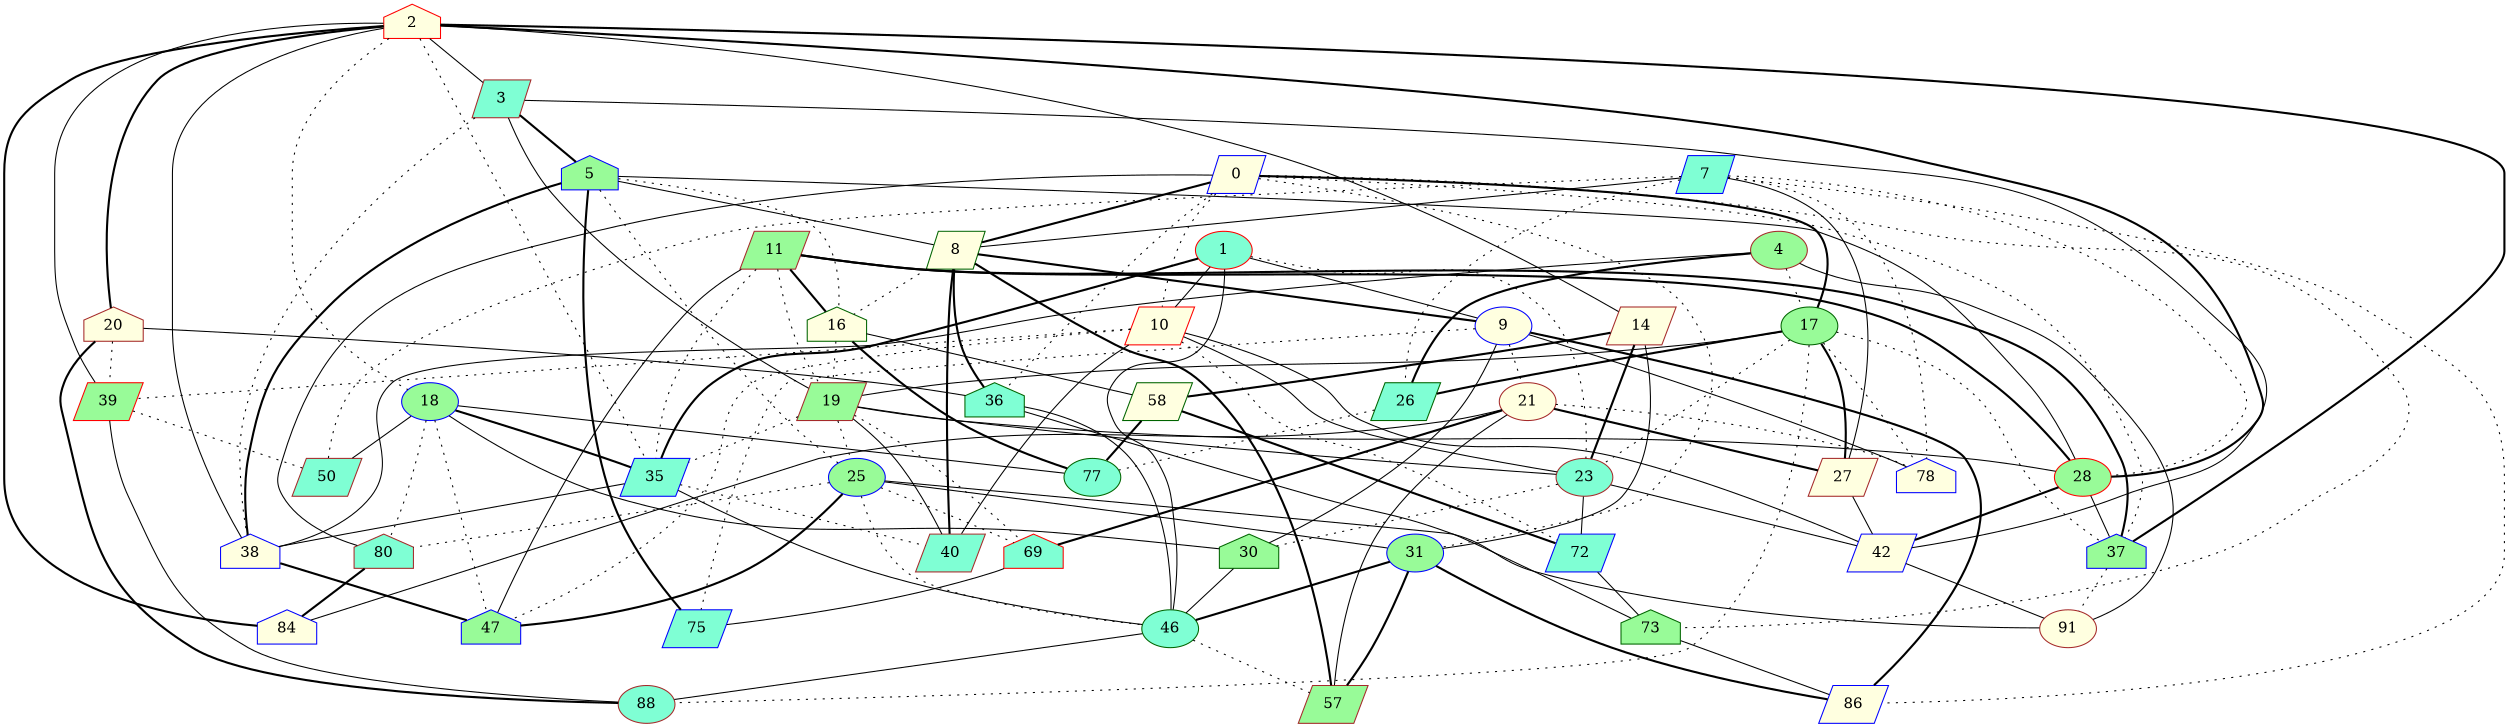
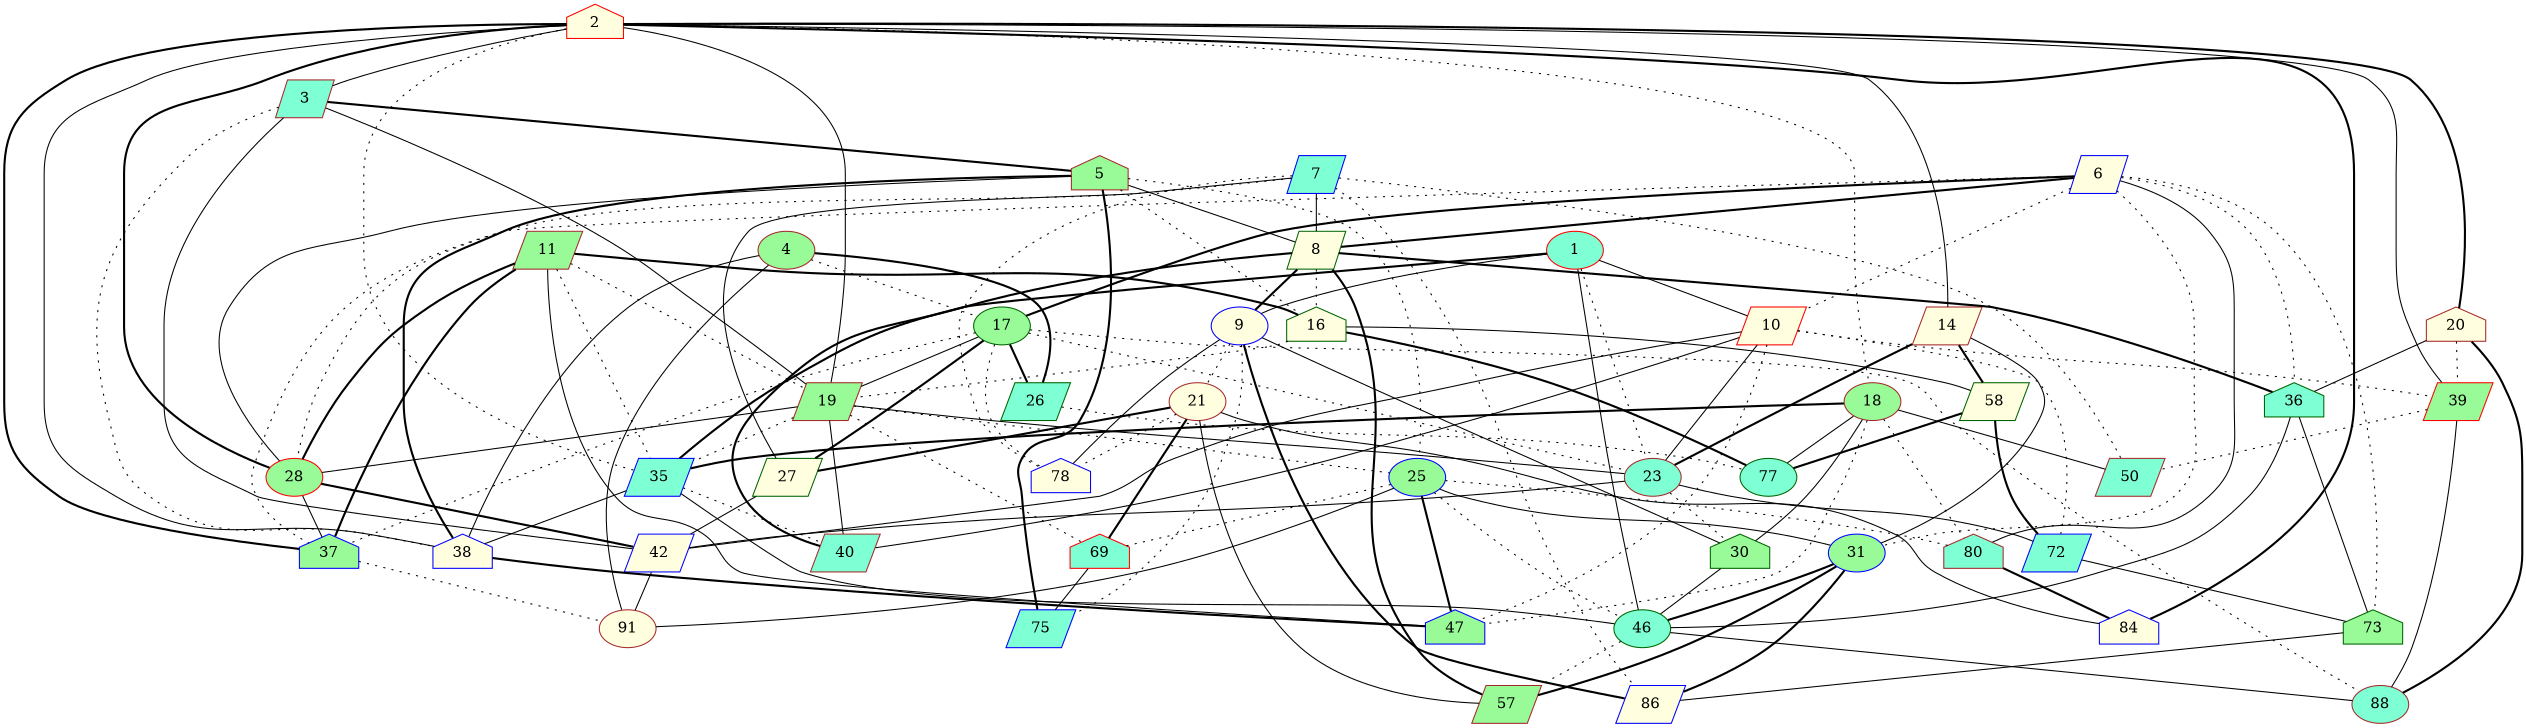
edge "2" -- "19": added
node "5": color blue -> brown
node "0": label "0" -> "6"
edge "7" -- "26": removed
node "18": color blue -> brown
node "27": color brown -> darkgreen
